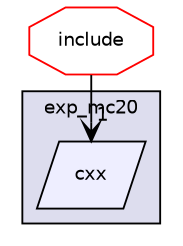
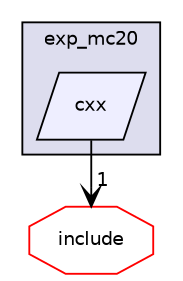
edge "include" -> "cxx": reversed
